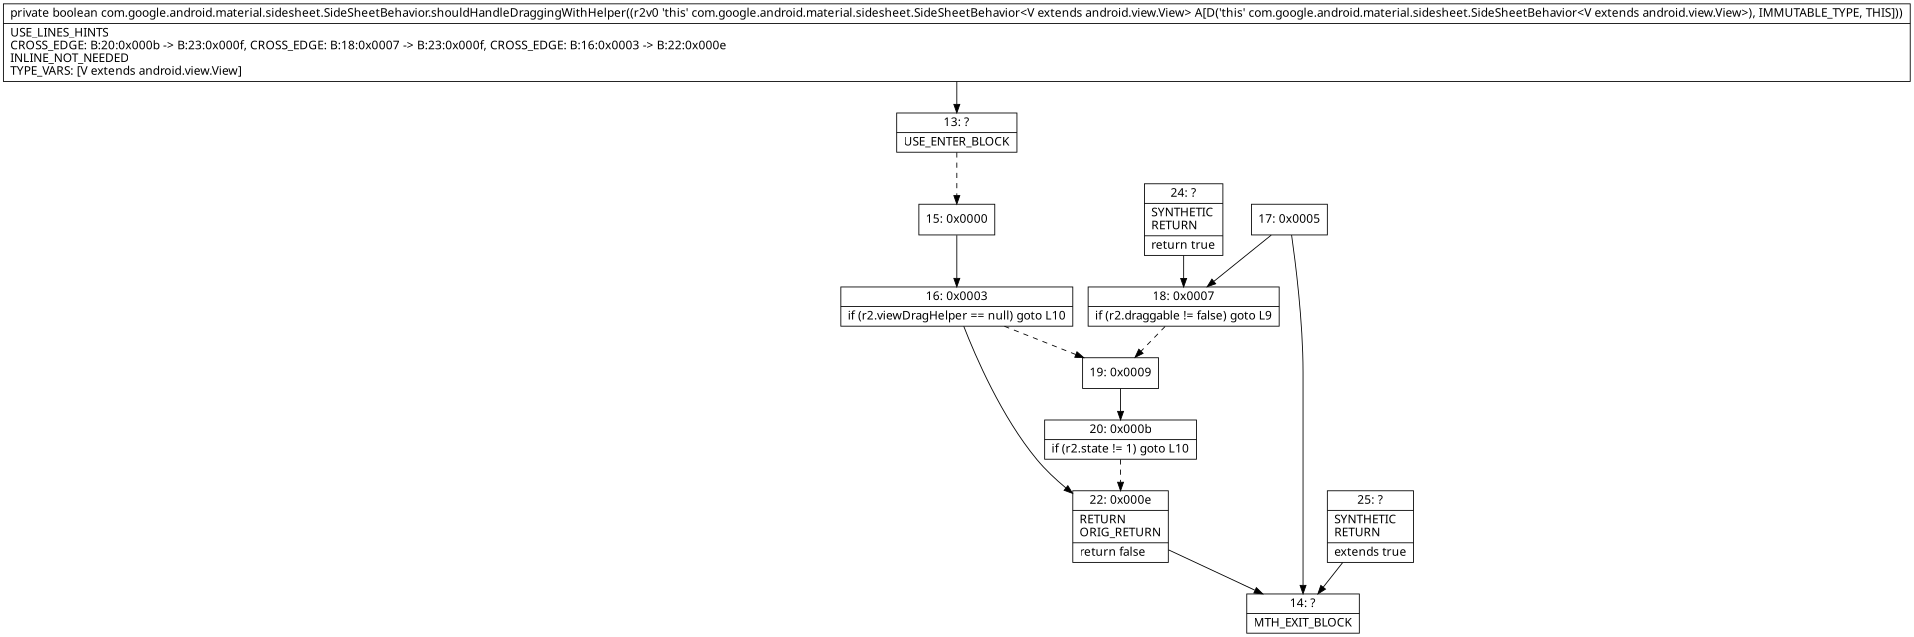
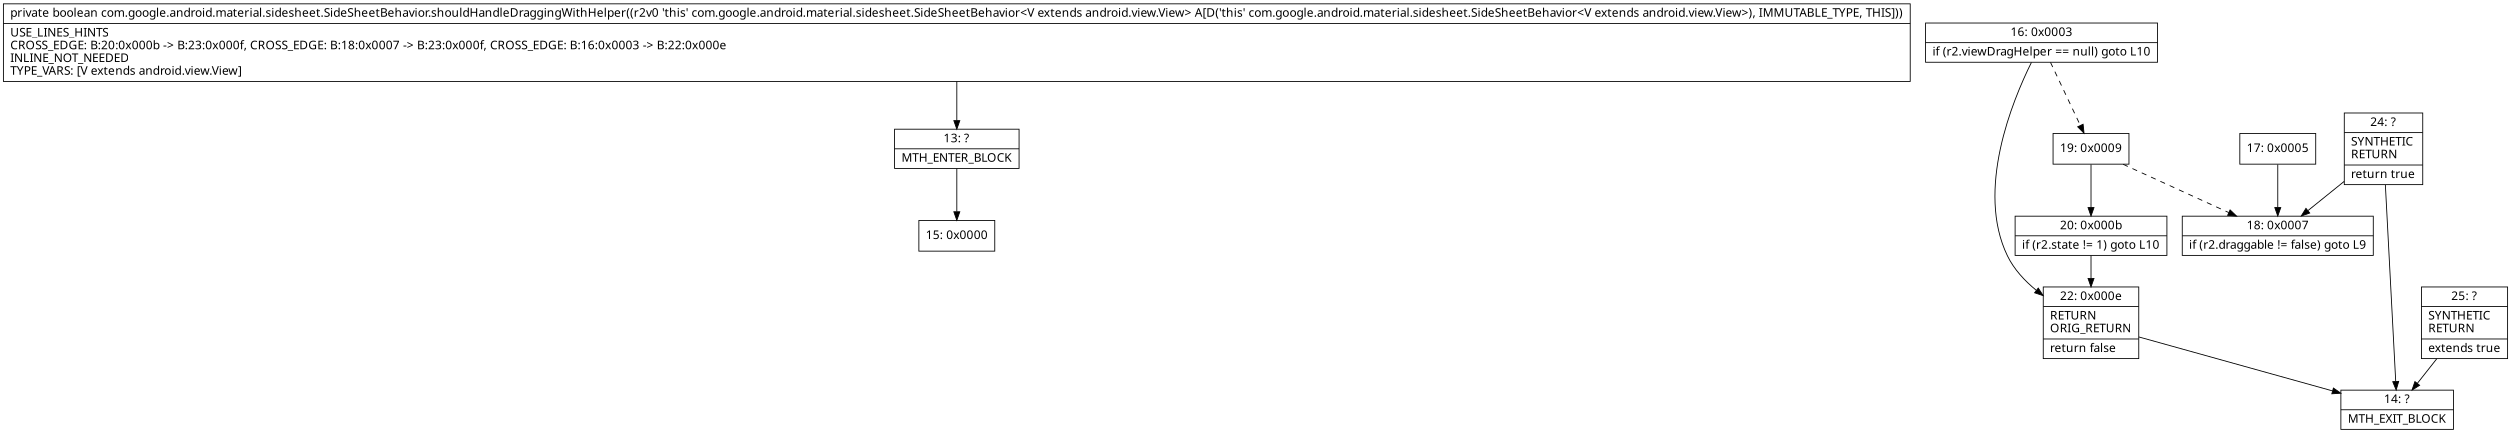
node "13: ?": text "USE_ENTER_BLOCK" -> "MTH_ENTER_BLOCK"
edge "13: ?" -> "15: 0x0000": style dashed -> solid
edge "15: 0x0000" -> "16: 0x0003": removed
edge "18: 0x0007" -> "19: 0x0009": reversed
edge "17: 0x0005" -> "14: ?": now "24: ?" -> "14: ?"
edge "20: 0x000b" -> "22: 0x000e": style dashed -> solid
